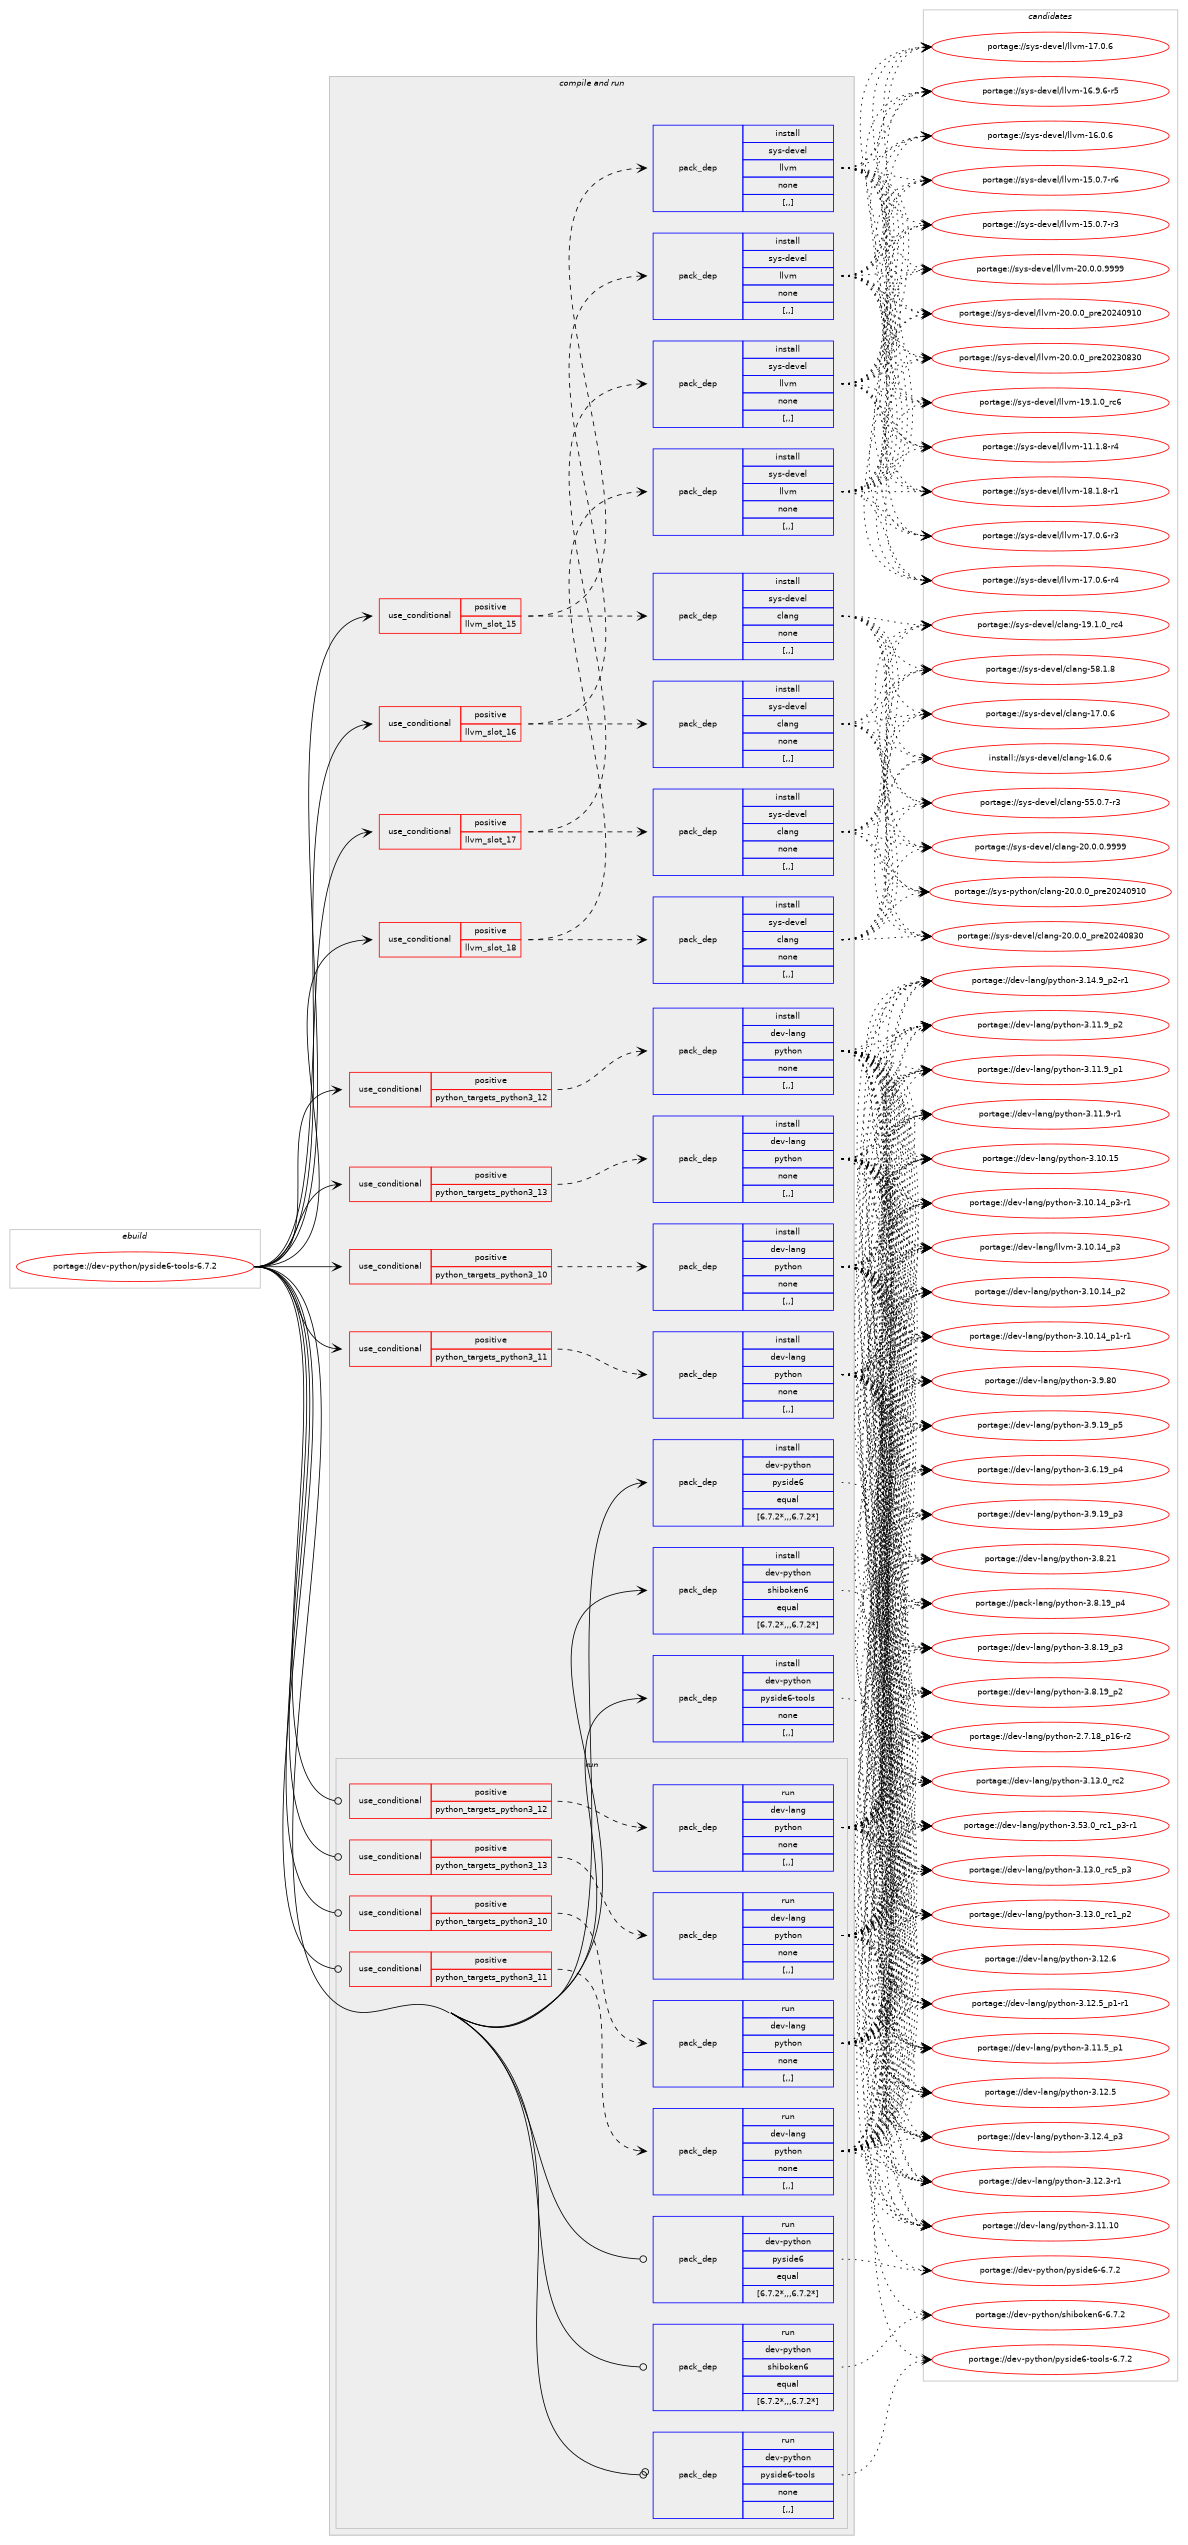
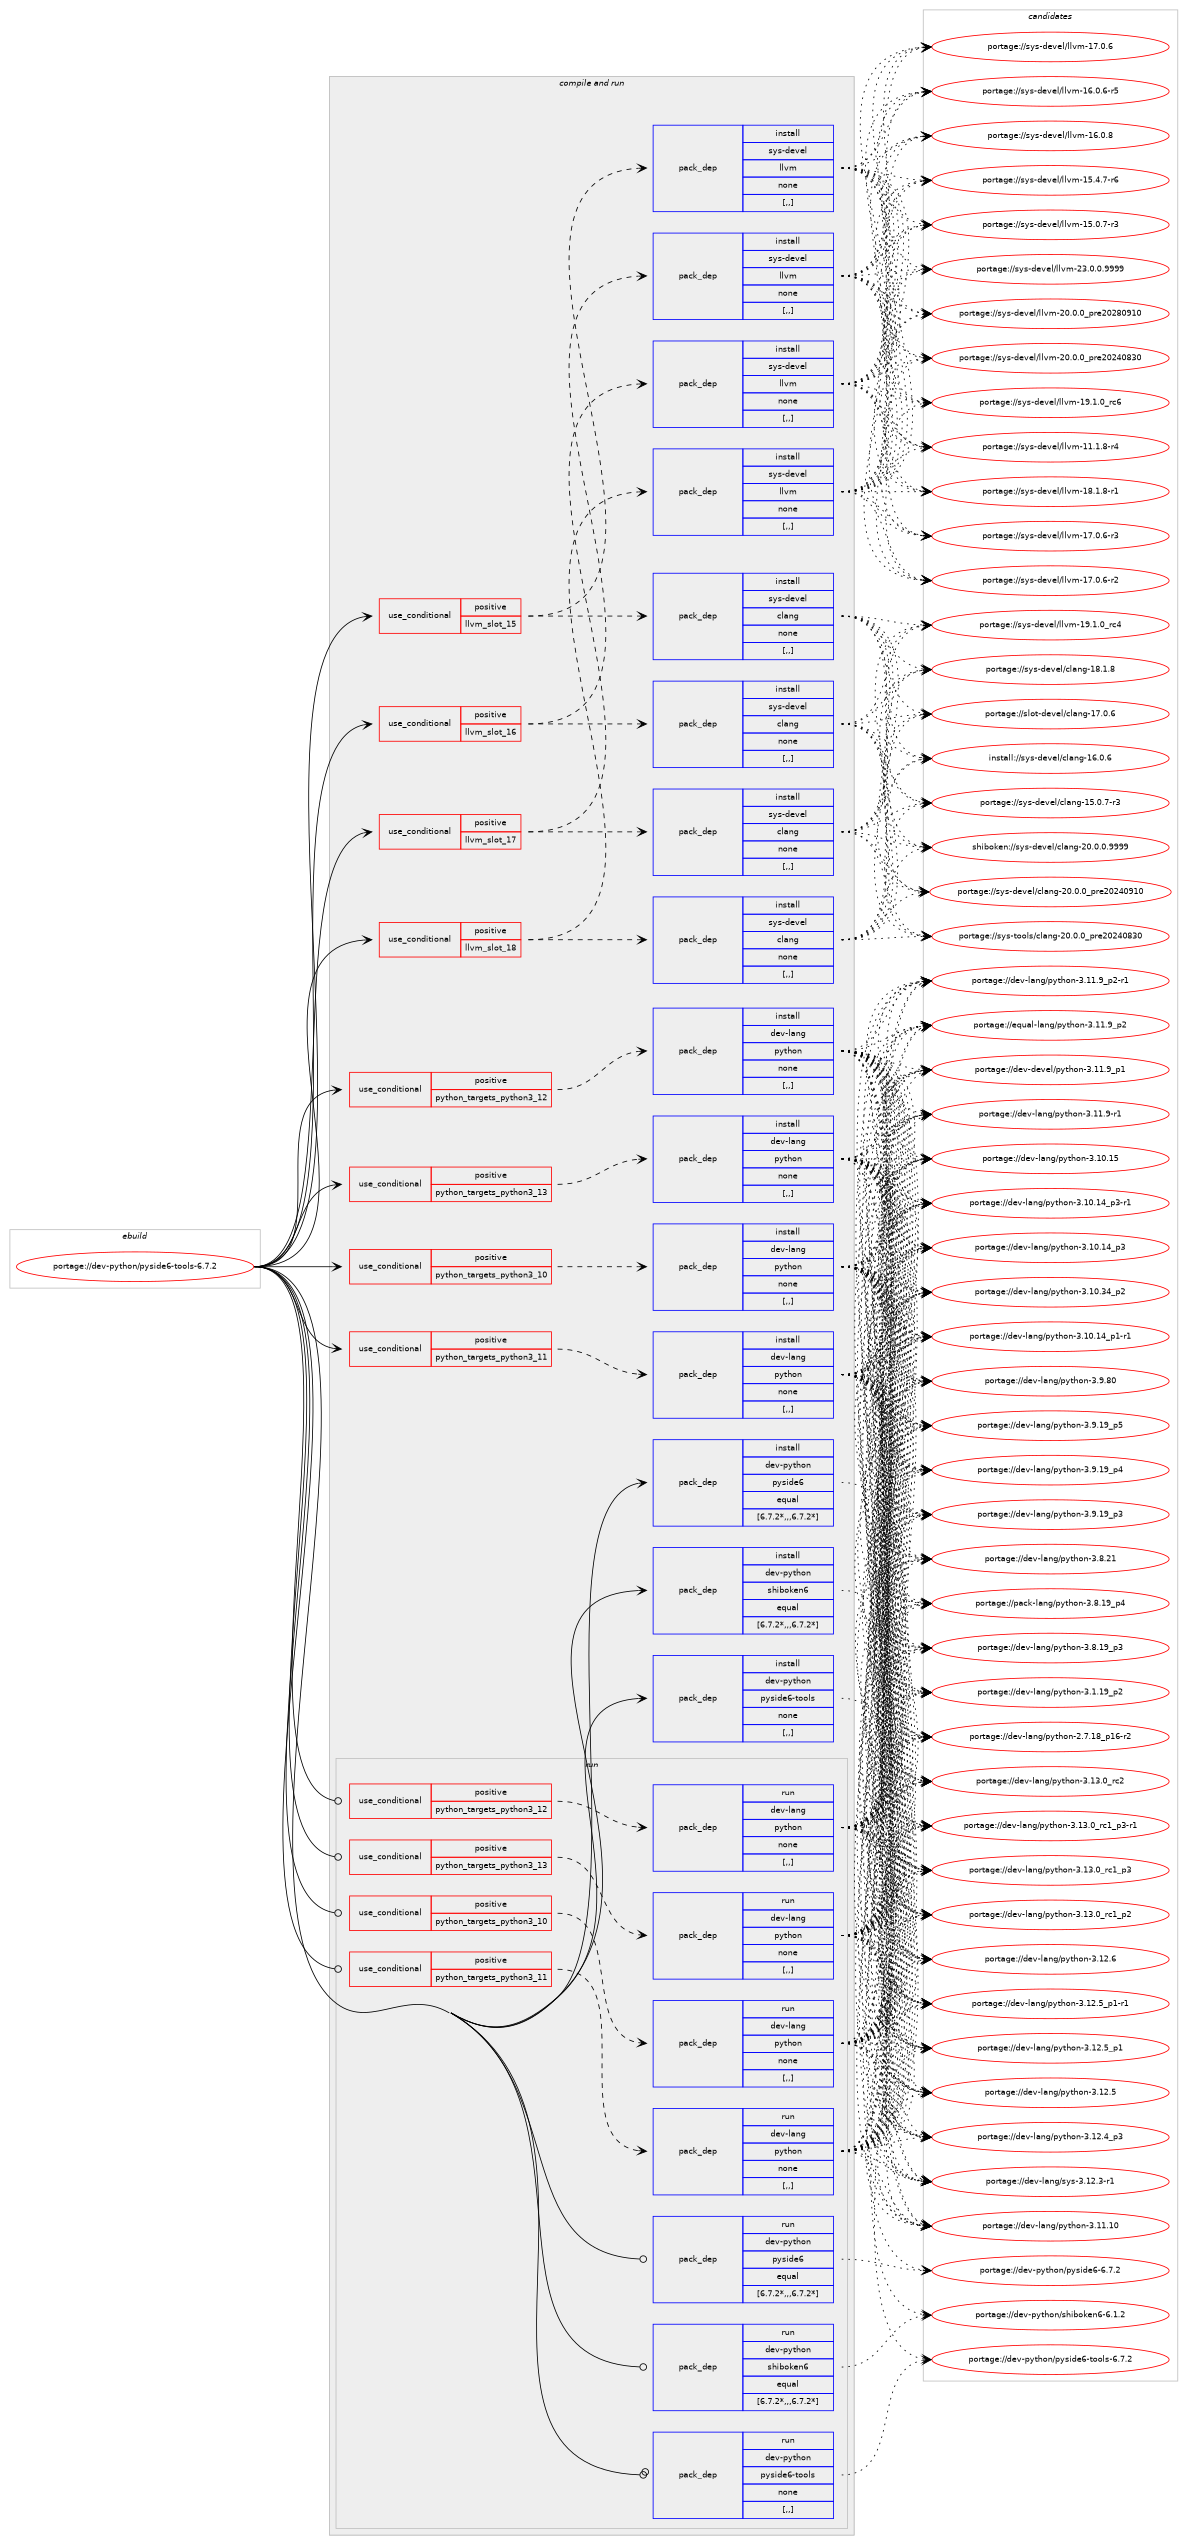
node "portage://sys-devel/llvm-16.9.6-r5": label "portage://sys-devel/llvm-16.9.6-r5" -> "portage://sys-devel/llvm-16.0.6-r5"
node "portage://sys-devel/llvm-16.0.6": label "portage://sys-devel/llvm-16.0.6" -> "portage://sys-devel/llvm-16.0.8"
node "portage://sys-devel/llvm-15.0.7-r6": label "portage://sys-devel/llvm-15.0.7-r6" -> "portage://sys-devel/llvm-15.4.7-r6"
node "portage://sys-devel/llvm-20.0.0.9999": label "portage://sys-devel/llvm-20.0.0.9999" -> "portage://sys-devel/llvm-23.0.0.9999"
node "portage://sys-devel/llvm-20.0.0_pre20240910": label "portage://sys-devel/llvm-20.0.0_pre20240910" -> "portage://sys-devel/llvm-20.0.0_pre20280910"
node "portage://sys-devel/llvm-20.0.0_pre20230830": label "portage://sys-devel/llvm-20.0.0_pre20230830" -> "portage://sys-devel/llvm-20.0.0_pre20240830"
node "portage://sys-devel/llvm-17.0.6-r4": label "portage://sys-devel/llvm-17.0.6-r4" -> "portage://sys-devel/llvm-17.0.6-r2"
node "portage://sys-devel/clang-19.1.0_rc4": label "portage://sys-devel/clang-19.1.0_rc4" -> "portage://sys-devel/llvm-19.1.0_rc4"
node "portage://sys-devel/clang-58.1.8": label "portage://sys-devel/clang-58.1.8" -> "portage://sys-devel/clang-18.1.8"
node "portage://sys-devel/clang-17.0.6": label "portage://sys-devel/clang-17.0.6" -> "portage://slot-devel/clang-17.0.6"
node "portage://sys-devel/clang-55.0.7-r3": label "portage://sys-devel/clang-55.0.7-r3" -> "portage://sys-devel/clang-15.0.7-r3"
node "portage://sys-devel/clang-20.0.0.9999": label "portage://sys-devel/clang-20.0.0.9999" -> "shiboken://sys-devel/clang-20.0.0.9999"
node "portage://sys-python/clang-20.0.0_pre20240910": label "portage://sys-python/clang-20.0.0_pre20240910" -> "portage://sys-devel/clang-20.0.0_pre20240910"
node "portage://sys-devel/clang-20.0.0_pre20240830": label "portage://sys-devel/clang-20.0.0_pre20240830" -> "portage://sys-tools/clang-20.0.0_pre20240830"
node "portage://dev-lang/python-3.14.9_p2-r1": label "portage://dev-lang/python-3.14.9_p2-r1" -> "portage://dev-lang/python-3.11.9_p2-r1"
node "portage://dev-lang/python-3.11.9_p2": label "portage://dev-lang/python-3.11.9_p2" -> "portage://equal-lang/python-3.11.9_p2"
node "portage://dev-lang/python-3.11.9_p1": label "portage://dev-lang/python-3.11.9_p1" -> "portage://dev-devel/python-3.11.9_p1"
node "portage://dev-lang/llvm-3.10.14_p3": label "portage://dev-lang/llvm-3.10.14_p3" -> "portage://dev-lang/python-3.10.14_p3"
node "portage://dev-lang/python-3.10.14_p2": label "portage://dev-lang/python-3.10.14_p2" -> "portage://dev-lang/python-3.10.34_p2"
node "portage://dev-lang/python-3.6.19_p4": label "portage://dev-lang/python-3.6.19_p4" -> "portage://dev-lang/python-3.9.19_p4"
node "portage://dev-lang/python-3.8.19_p2": label "portage://dev-lang/python-3.8.19_p2" -> "portage://dev-lang/python-3.1.19_p2"
node "portage://dev-lang/python-3.53.0_rc1_p3-r1": label "portage://dev-lang/python-3.53.0_rc1_p3-r1" -> "portage://dev-lang/python-3.13.0_rc1_p3-r1"
node "portage://dev-lang/python-3.13.0_rc5_p3": label "portage://dev-lang/python-3.13.0_rc5_p3" -> "portage://dev-lang/python-3.13.0_rc1_p3"
node "portage://dev-lang/python-3.11.5_p1": label "portage://dev-lang/python-3.11.5_p1" -> "portage://dev-lang/python-3.12.5_p1"
node "portage://dev-lang/python-3.12.3-r1": label "portage://dev-lang/python-3.12.3-r1" -> "portage://dev-lang/sys-3.12.3-r1"
node "portage://dev-python/shiboken6-6.7.2": label "portage://dev-python/shiboken6-6.7.2" -> "portage://dev-python/shiboken6-6.1.2"
